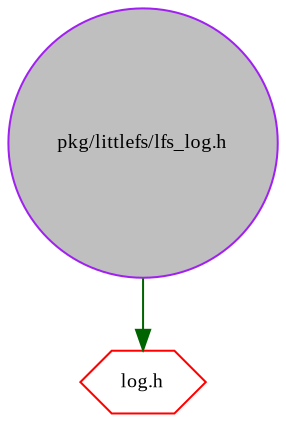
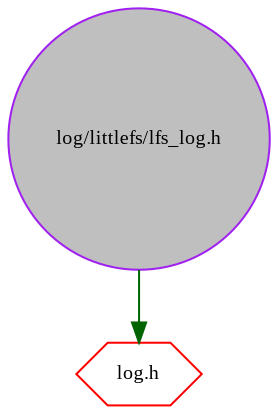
node "pkg/littlefs/lfs_log.h": label "pkg/littlefs/lfs_log.h" -> "log/littlefs/lfs_log.h"
